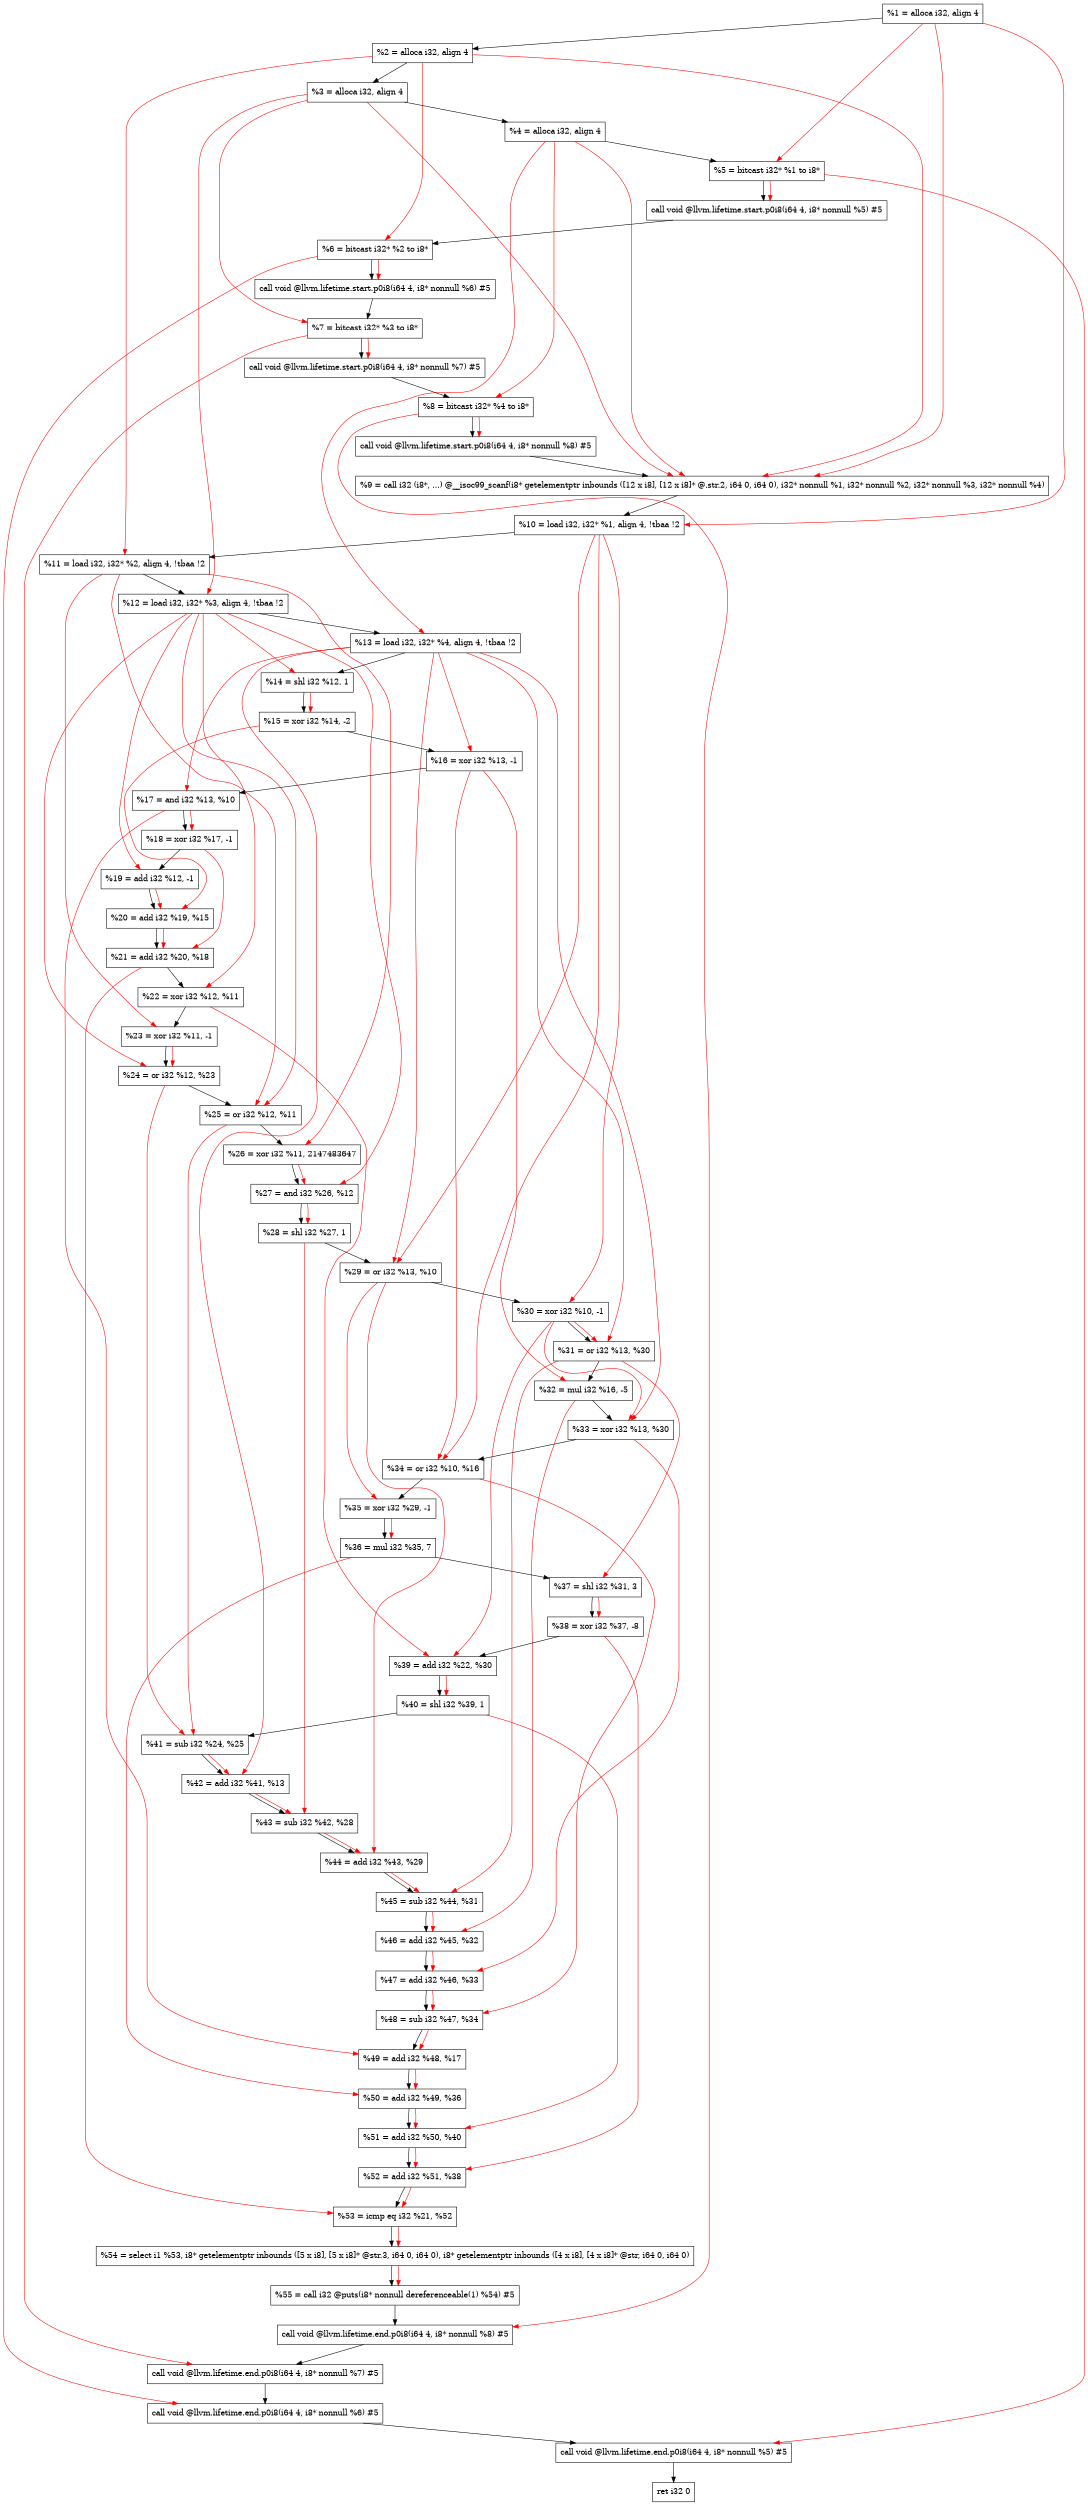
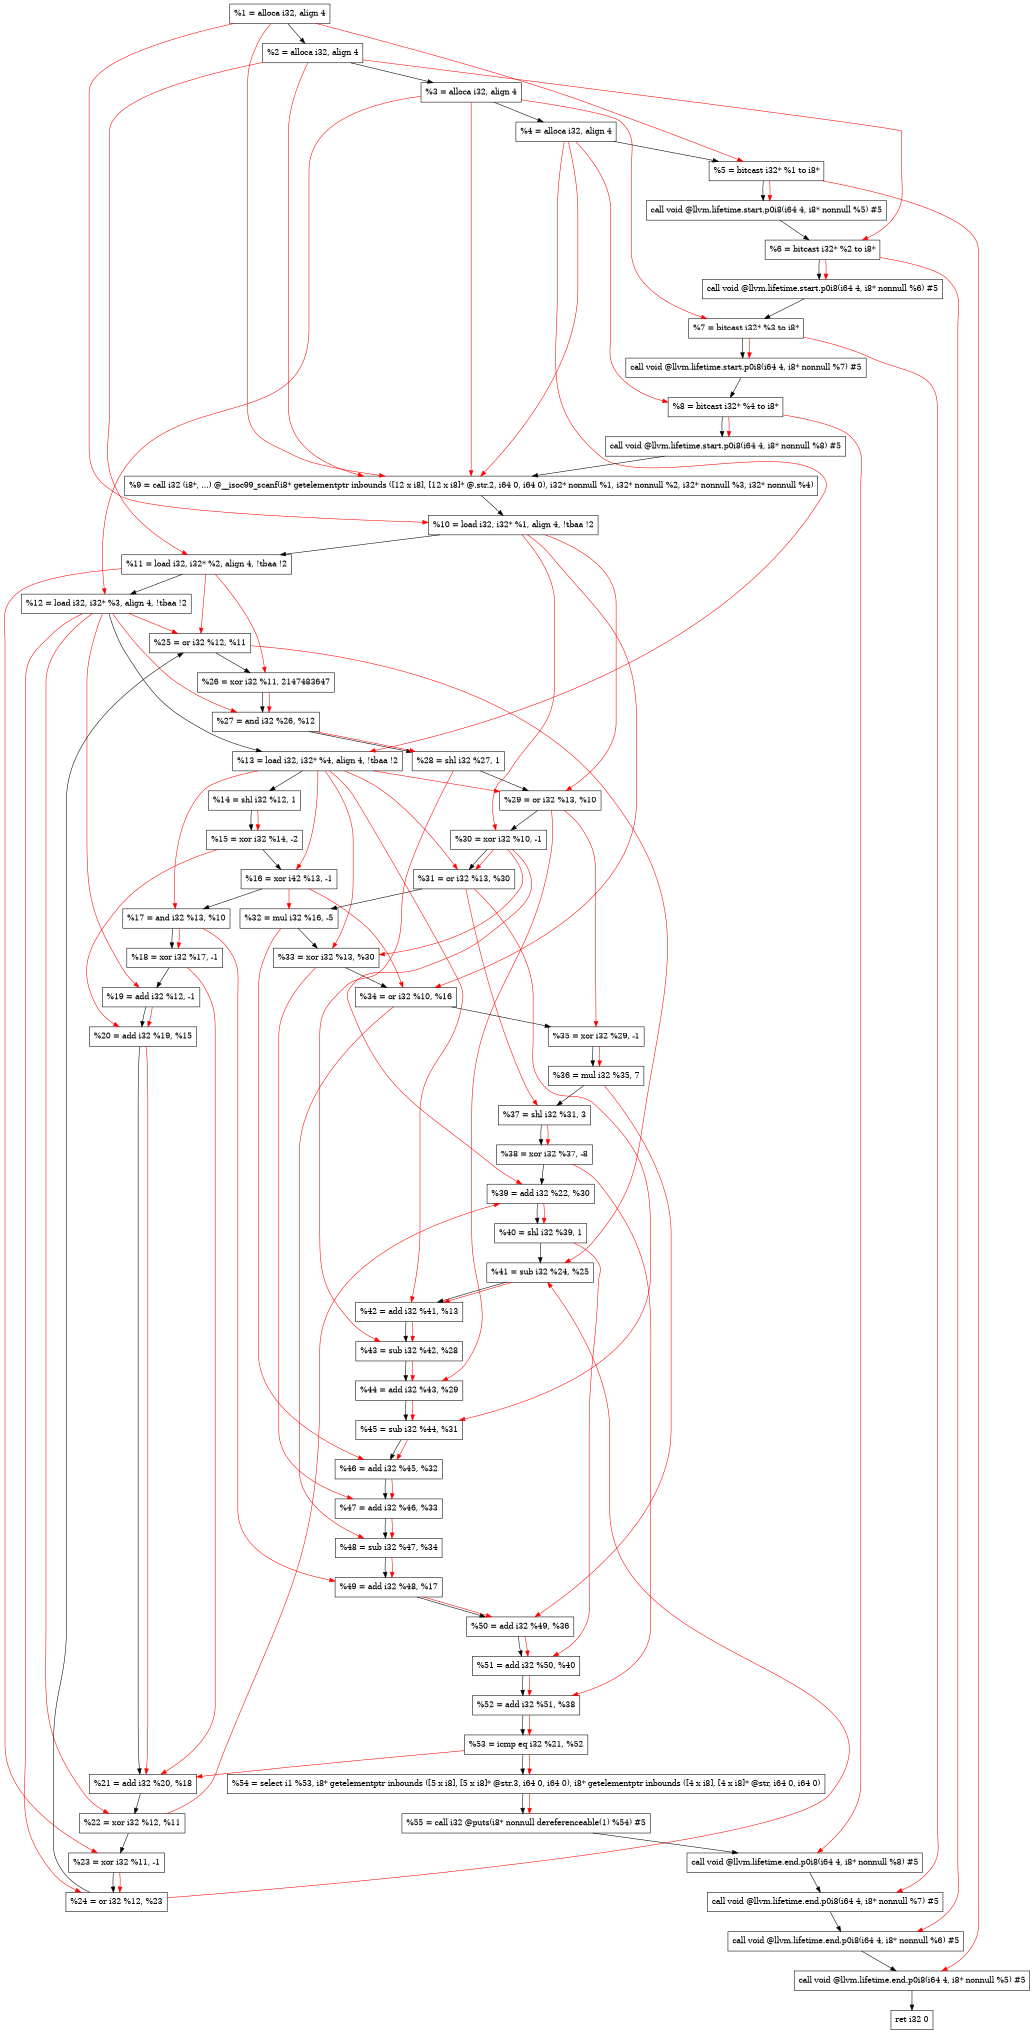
edge "%12 = load i32, i32* %3, align 4, !tbaa !2" -> "%14 = shl i32 %12, 1": removed
node "%16 = xor i32 %13, -1": label "%16 = xor i32 %13, -1" -> "%16 = xor i42 %13, -1"
edge "%21 = add i32 %20, %18" -> "%53 = icmp eq i32 %21, %52": reversed
